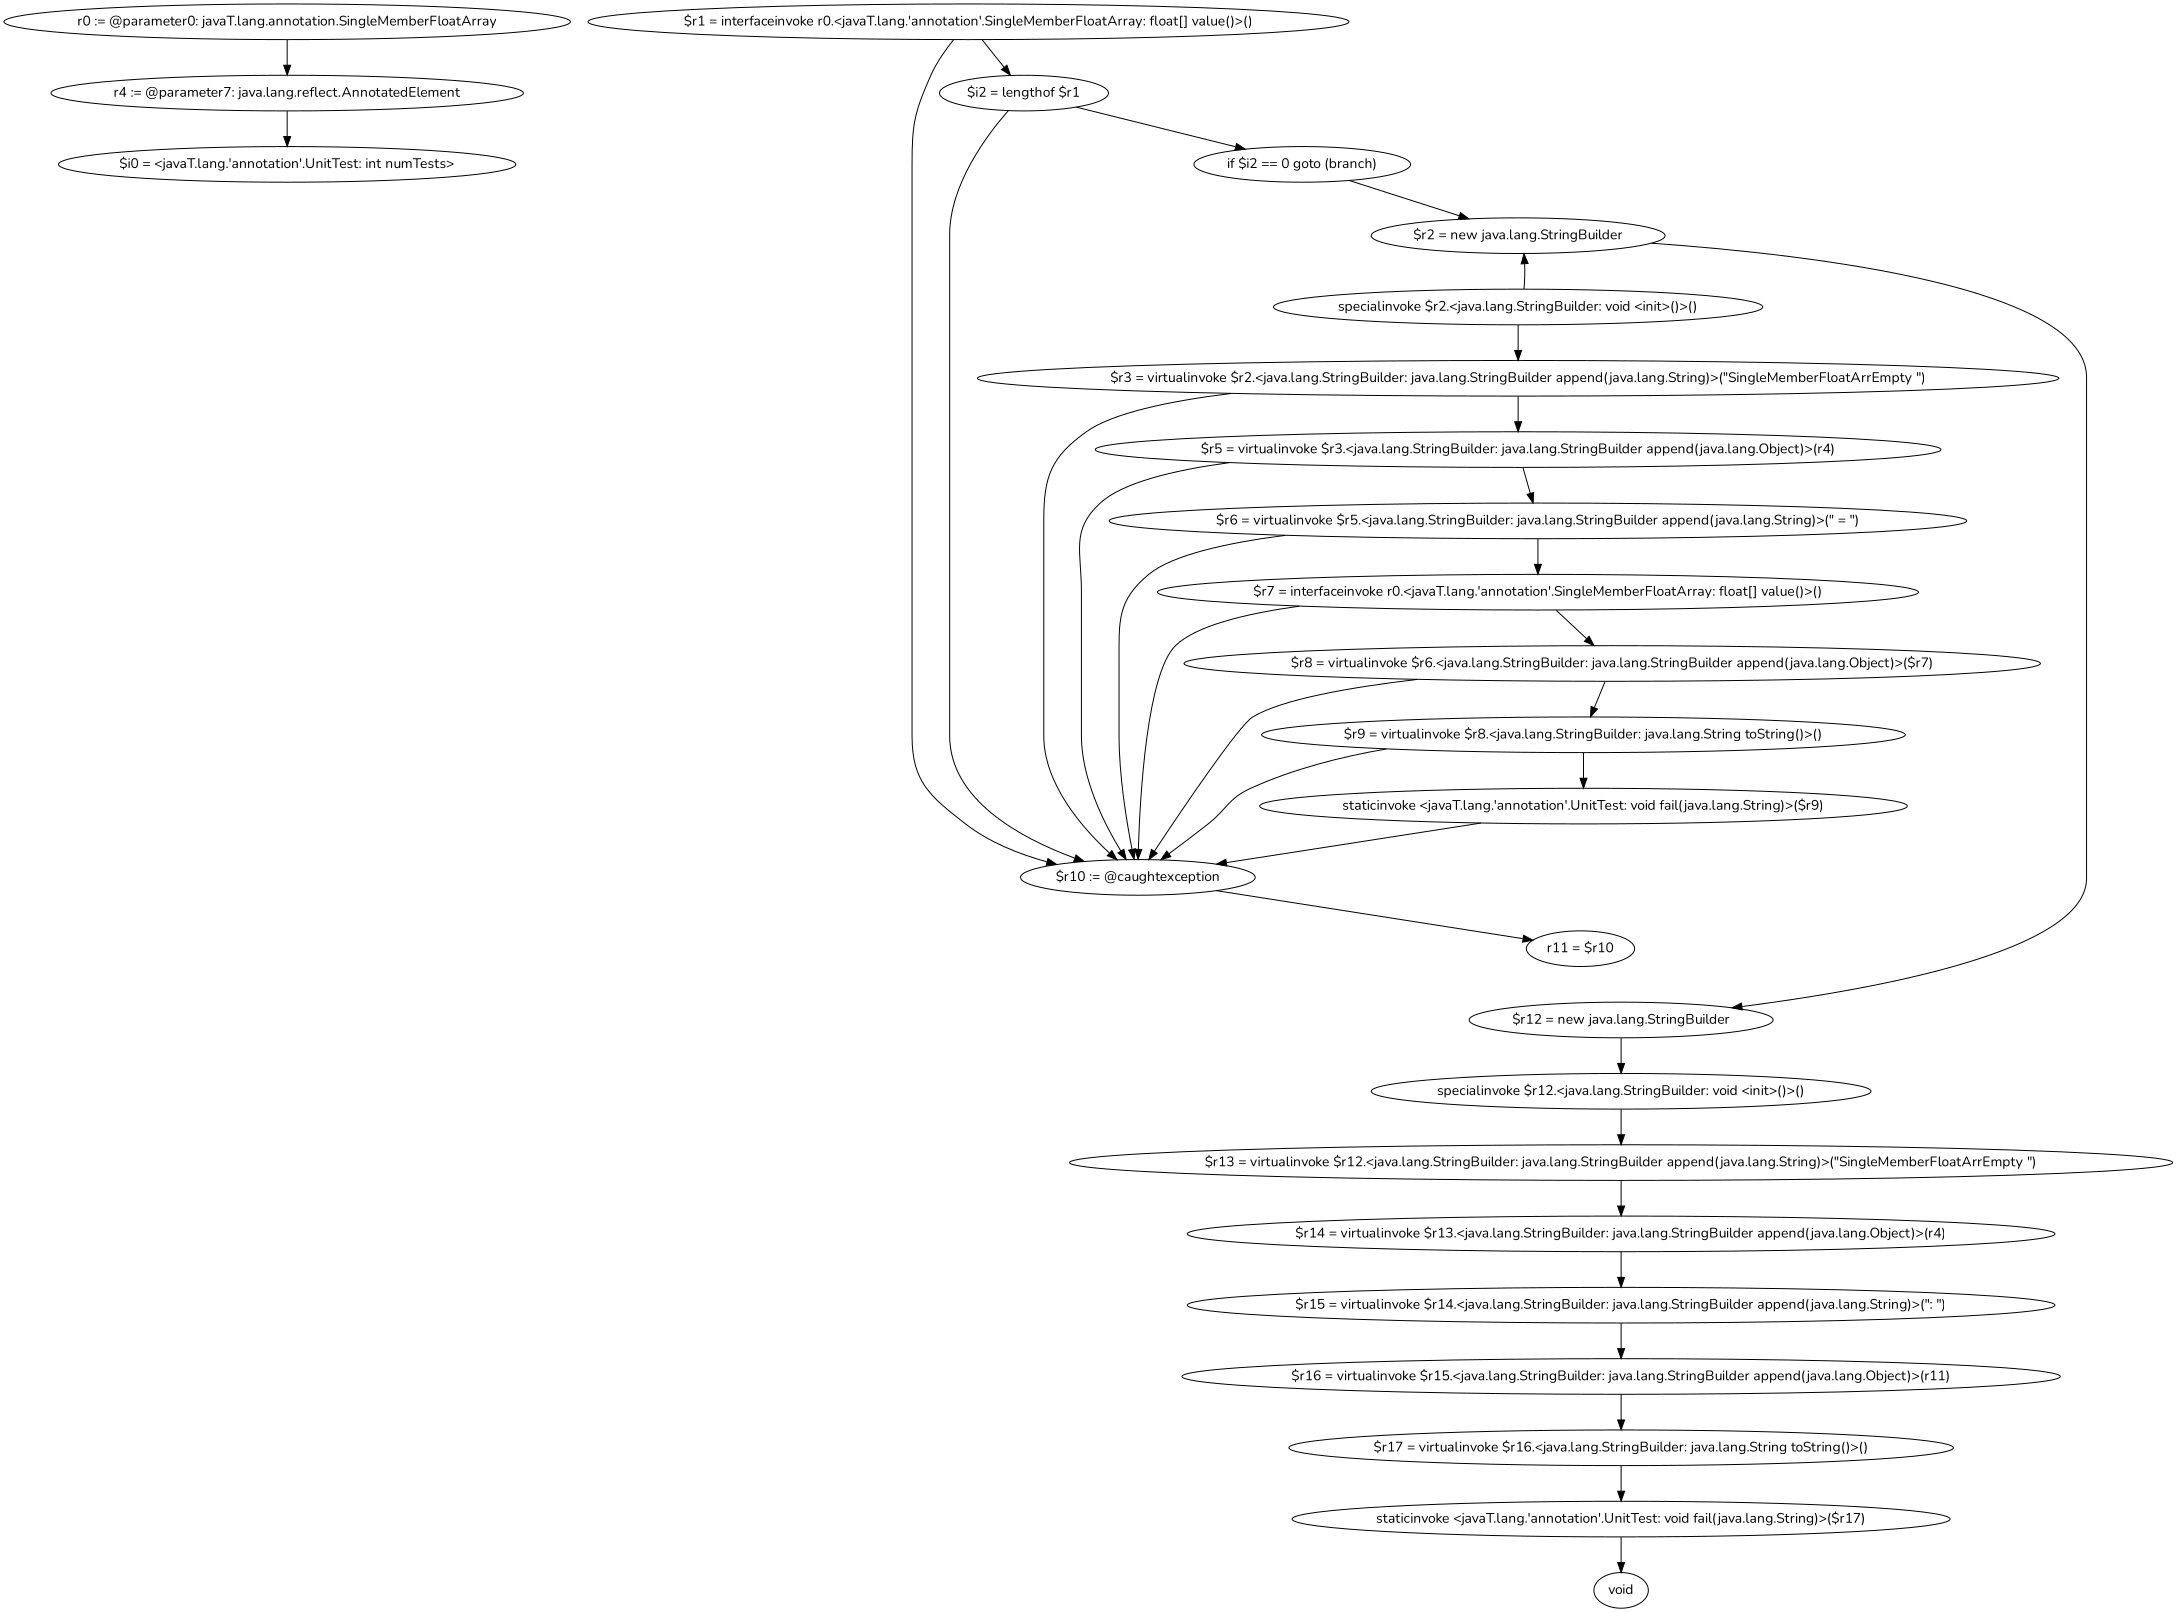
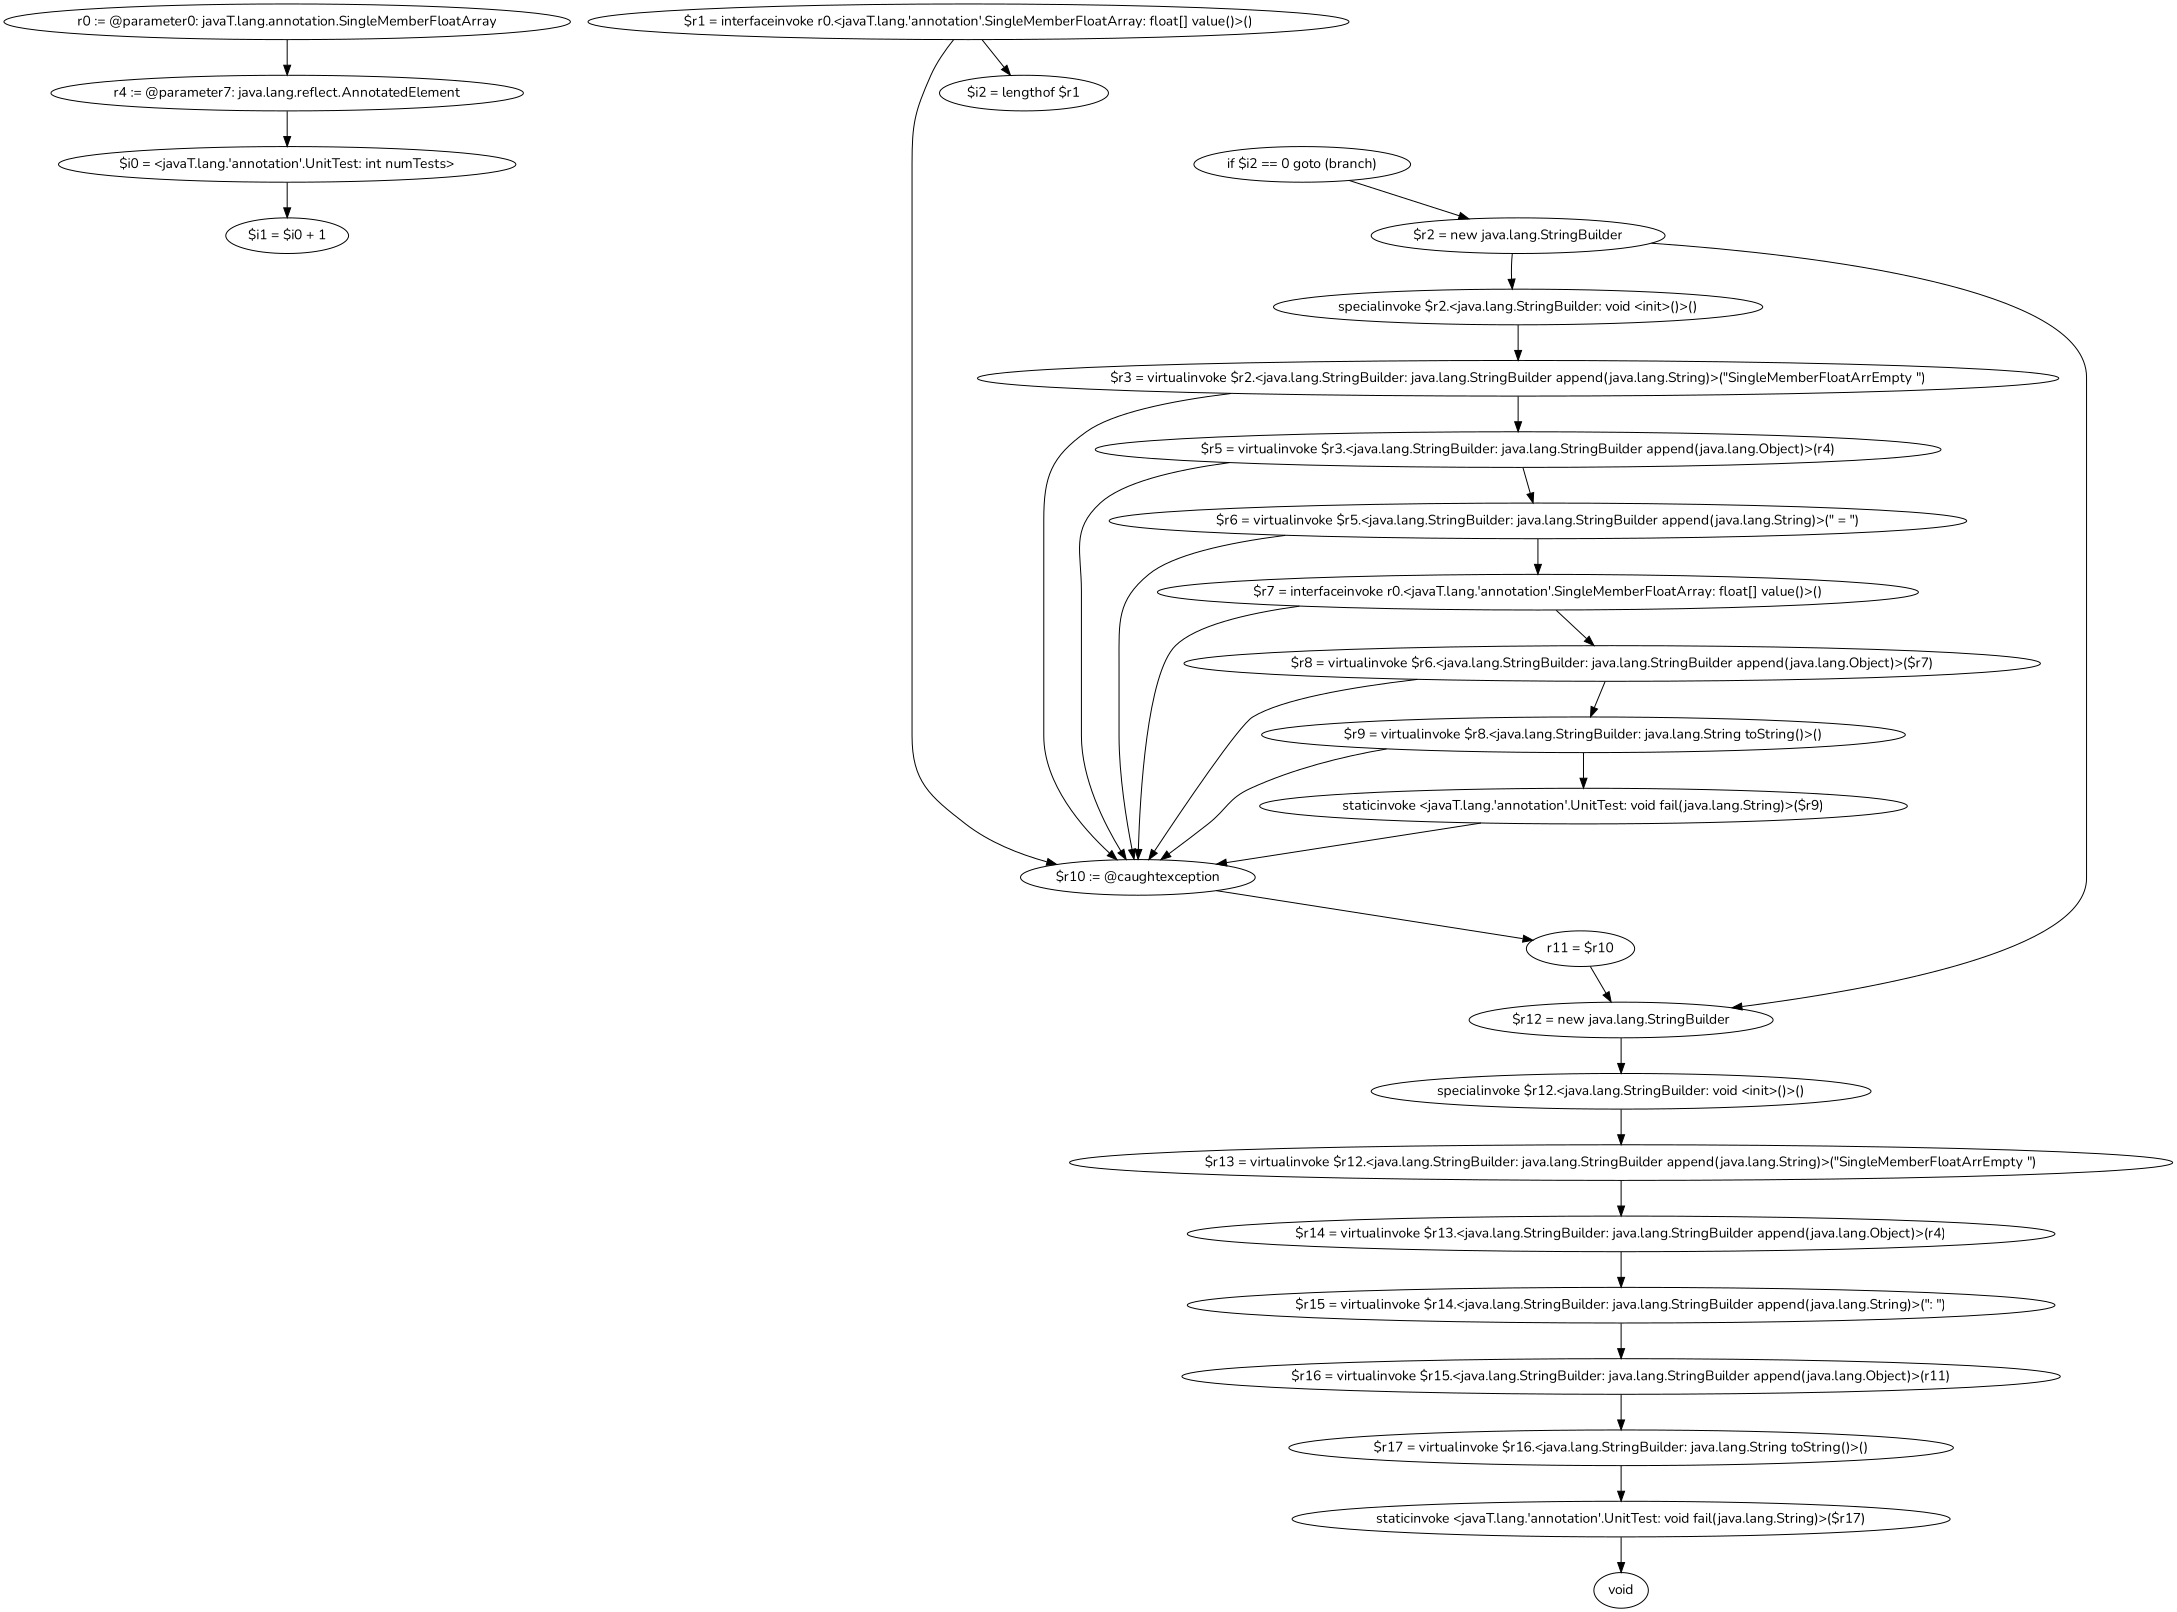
edge "$i2 = lengthof $r1" -> "if $i2 == 0 goto (branch)": removed
node "$i1 = $i0 + 1": added
edge "specialinvoke $r2.<java.lang.StringBuilder: void <init>()>()" -> "$r2 = new java.lang.StringBuilder": reversed
edge "$i2 = lengthof $r1" -> "$r10 := @caughtexception": removed
edge "r11 = $r10" -> "$r12 = new java.lang.StringBuilder": added
